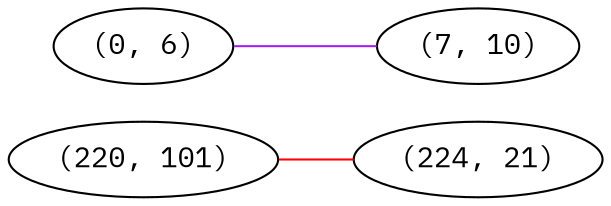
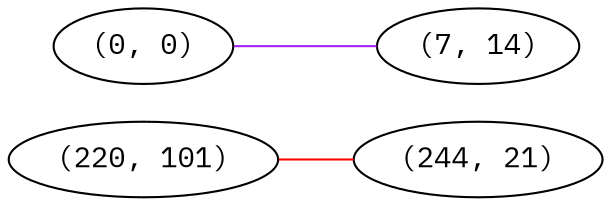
node "(0, 6)": label "(0, 6)" -> "(0, 0)"
node "(7, 10)": label "(7, 10)" -> "(7, 14)"
node "(224, 21)": label "(224, 21)" -> "(244, 21)"
